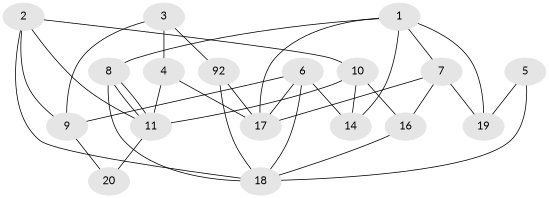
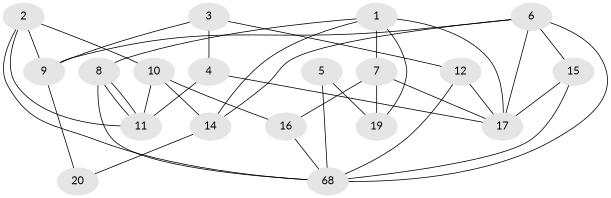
node "92": label "92" -> "12"
node "15": added
edge "11" -- "20": now "14" -- "20"
node "18": label "18" -> "68"
